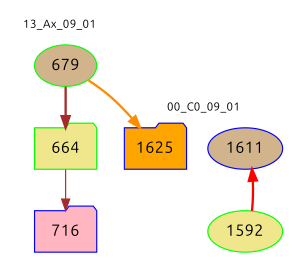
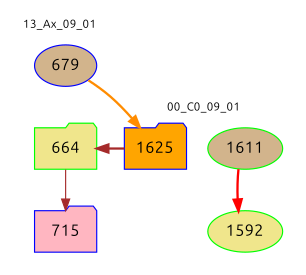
node "679": color green -> blue
edge "679" -> "664": now "1625" -> "664"
node "1611": color blue -> green
edge "1592" -> "1611": reversed
node "716": label "716" -> "715"
